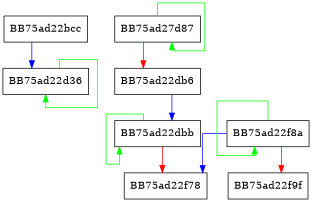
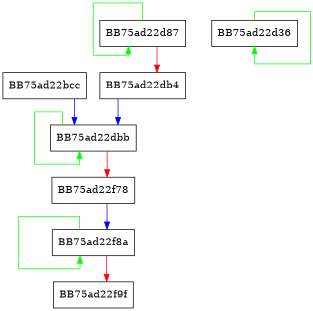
node "BB75ad27d87": label "BB75ad27d87" -> "BB75ad22d87"
edge "BB75ad22bcc" -> "BB75ad22d36": now "BB75ad22bcc" -> "BB75ad22dbb"
node "BB75ad22db6": label "BB75ad22db6" -> "BB75ad22db4"
edge "BB75ad22f8a" -> "BB75ad22f78": reversed
